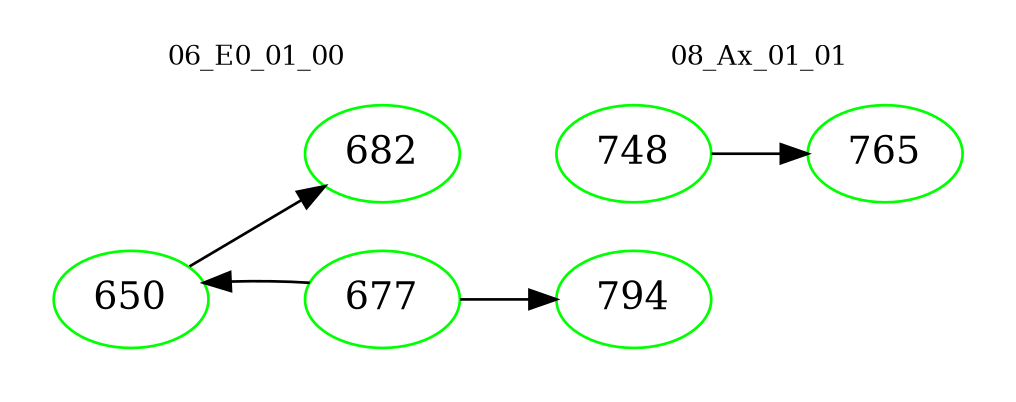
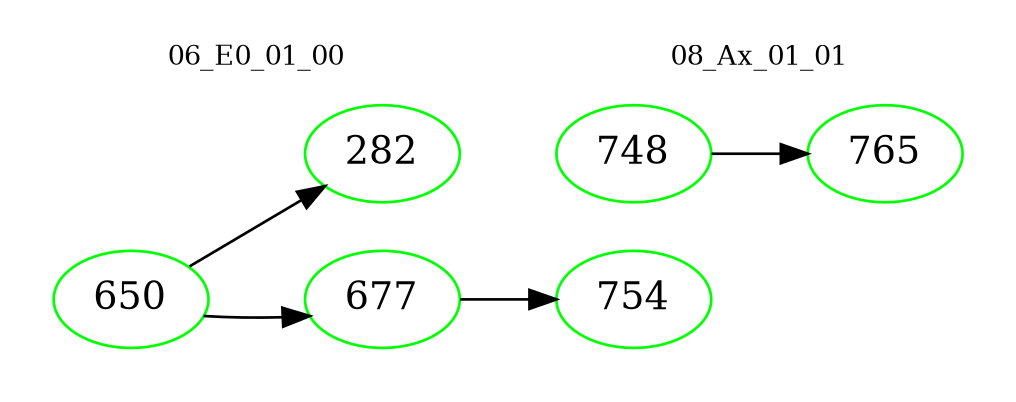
node "682": label "682" -> "282"
edge "677" -> "650": reversed
node "794": label "794" -> "754"
